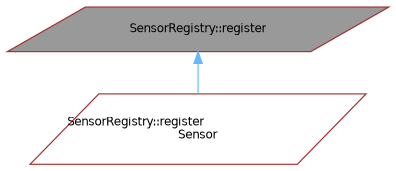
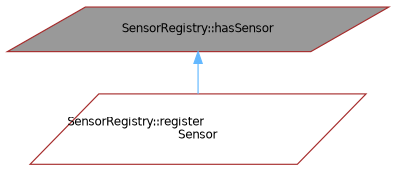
node "SensorRegistry::register": label "SensorRegistry::register" -> "SensorRegistry::hasSensor"
